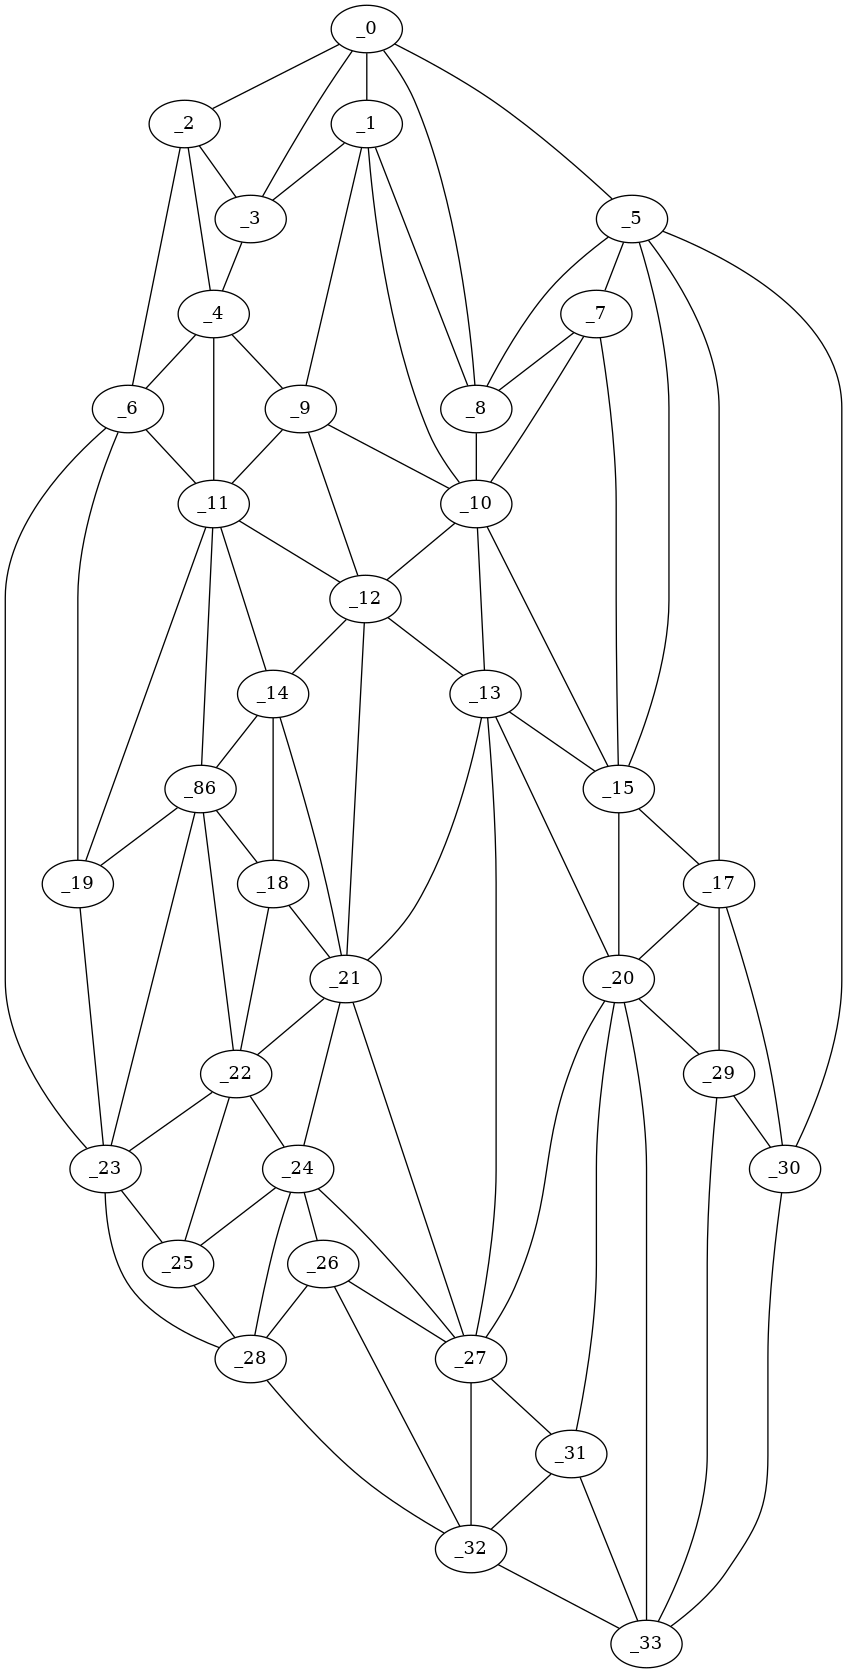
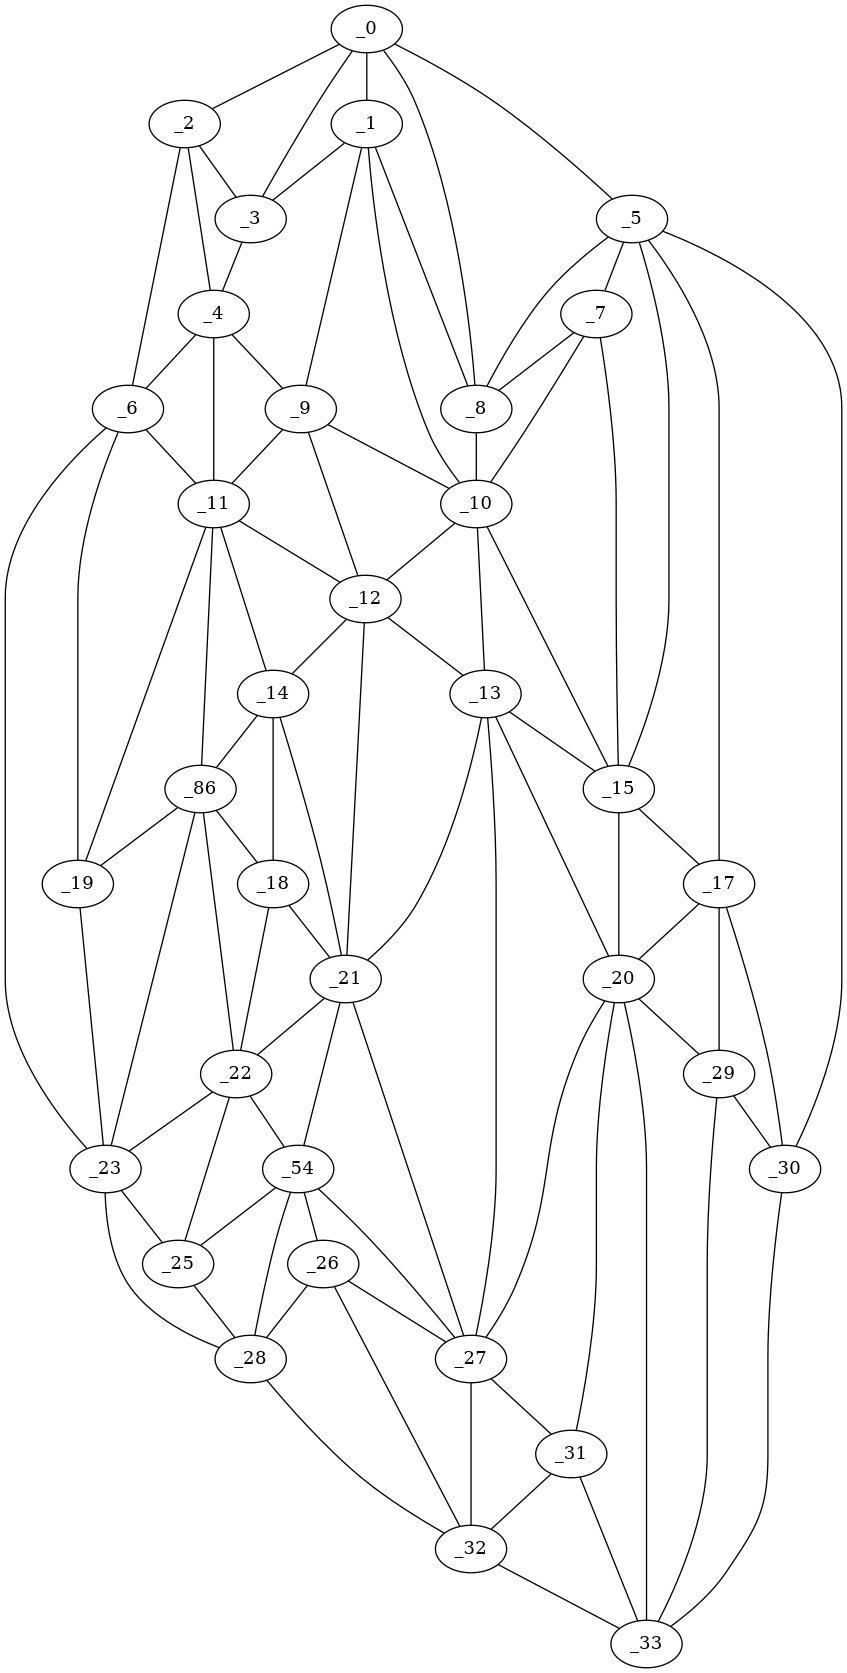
node "_24": label "_24" -> "_54"
